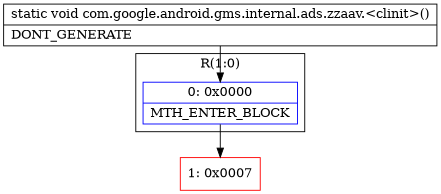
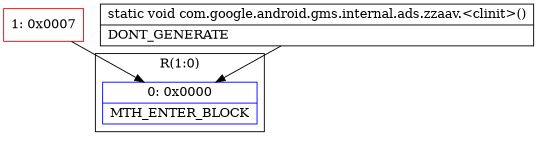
edge "0: 0x0000" -> "1: 0x0007": reversed
